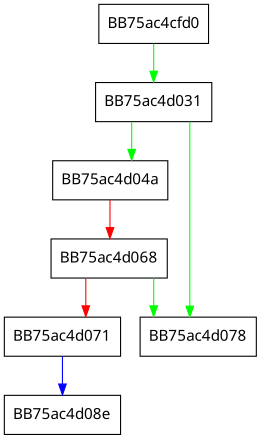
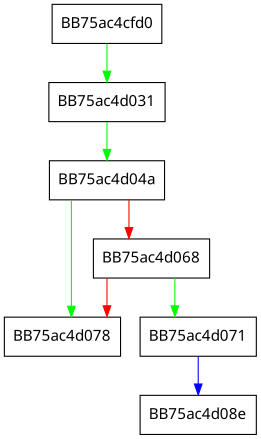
edge "BB75ac4d031" -> "BB75ac4d078": now "BB75ac4d04a" -> "BB75ac4d078"
edge "BB75ac4d068" -> "BB75ac4d071": color red -> green
edge "BB75ac4d068" -> "BB75ac4d078": color green -> red
